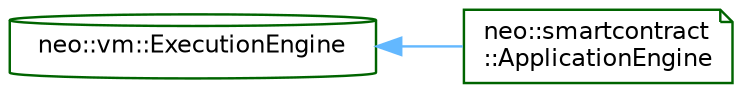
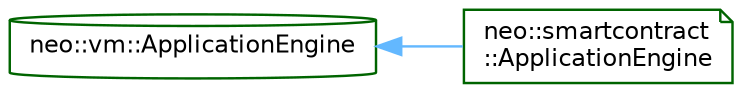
node "neo::vm::ExecutionEngine": label "neo::vm::ExecutionEngine" -> "neo::vm::ApplicationEngine"
